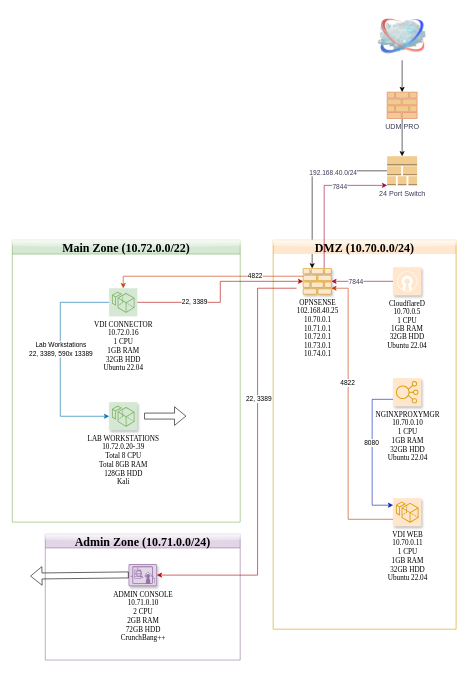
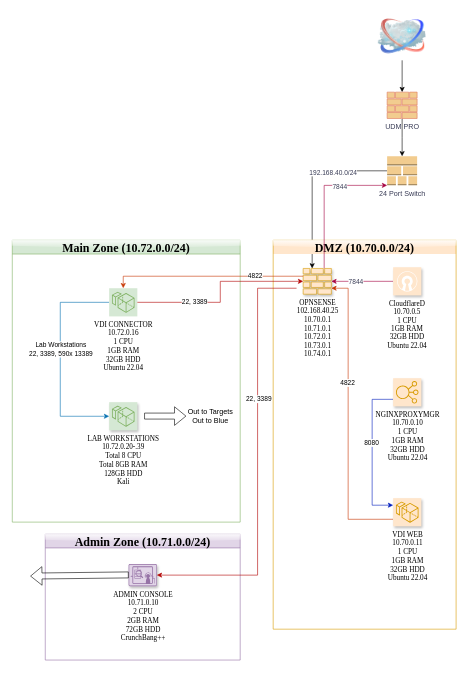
node "Main Zone (10.72.0.0/22)": label "Main Zone (10.72.0.0/22)" -> "Main Zone (10.72.0.0/24)"
node "Out to Targets Out to Blue": added
